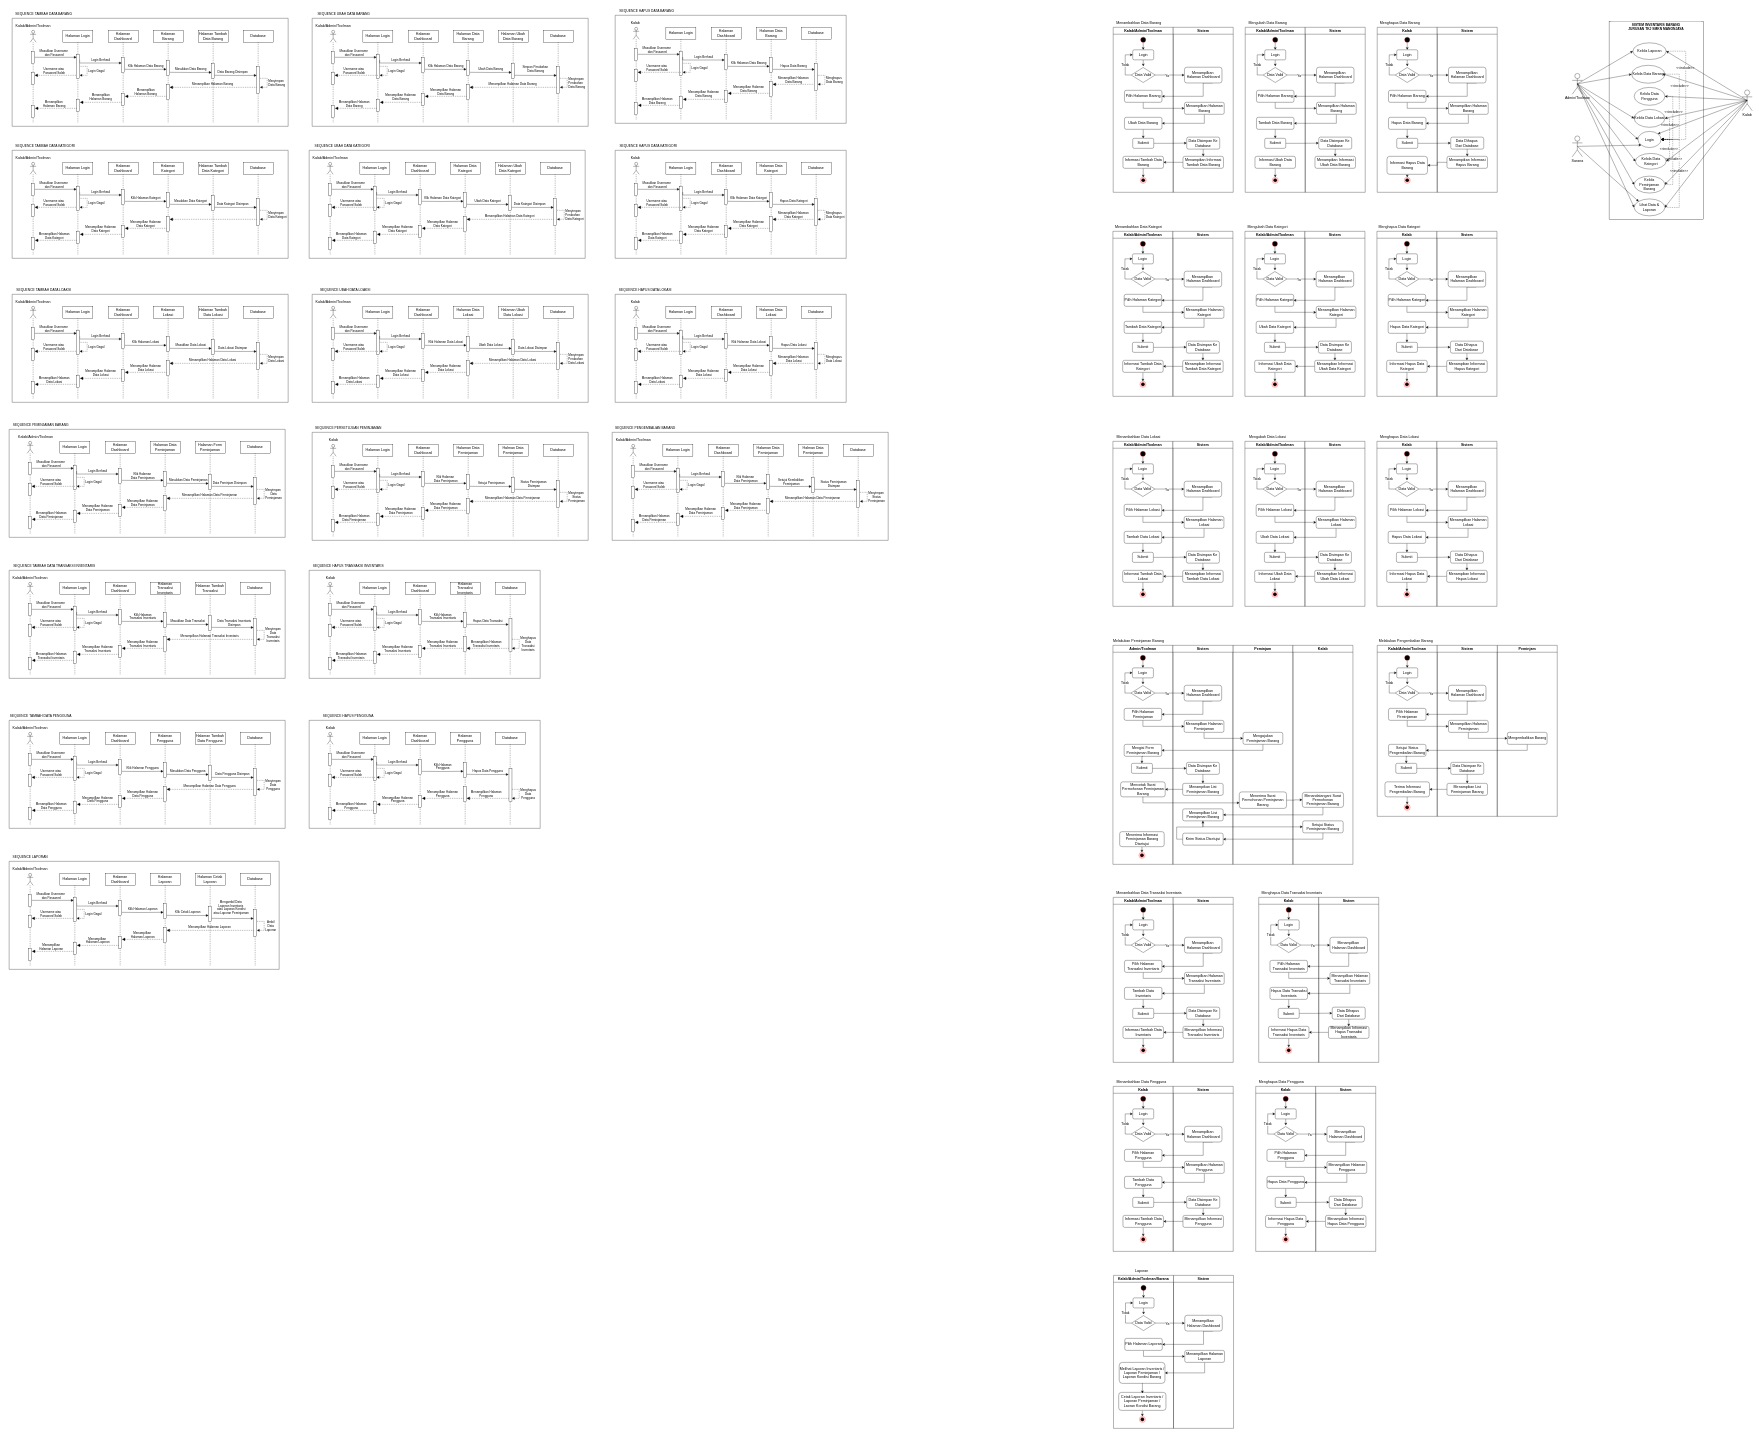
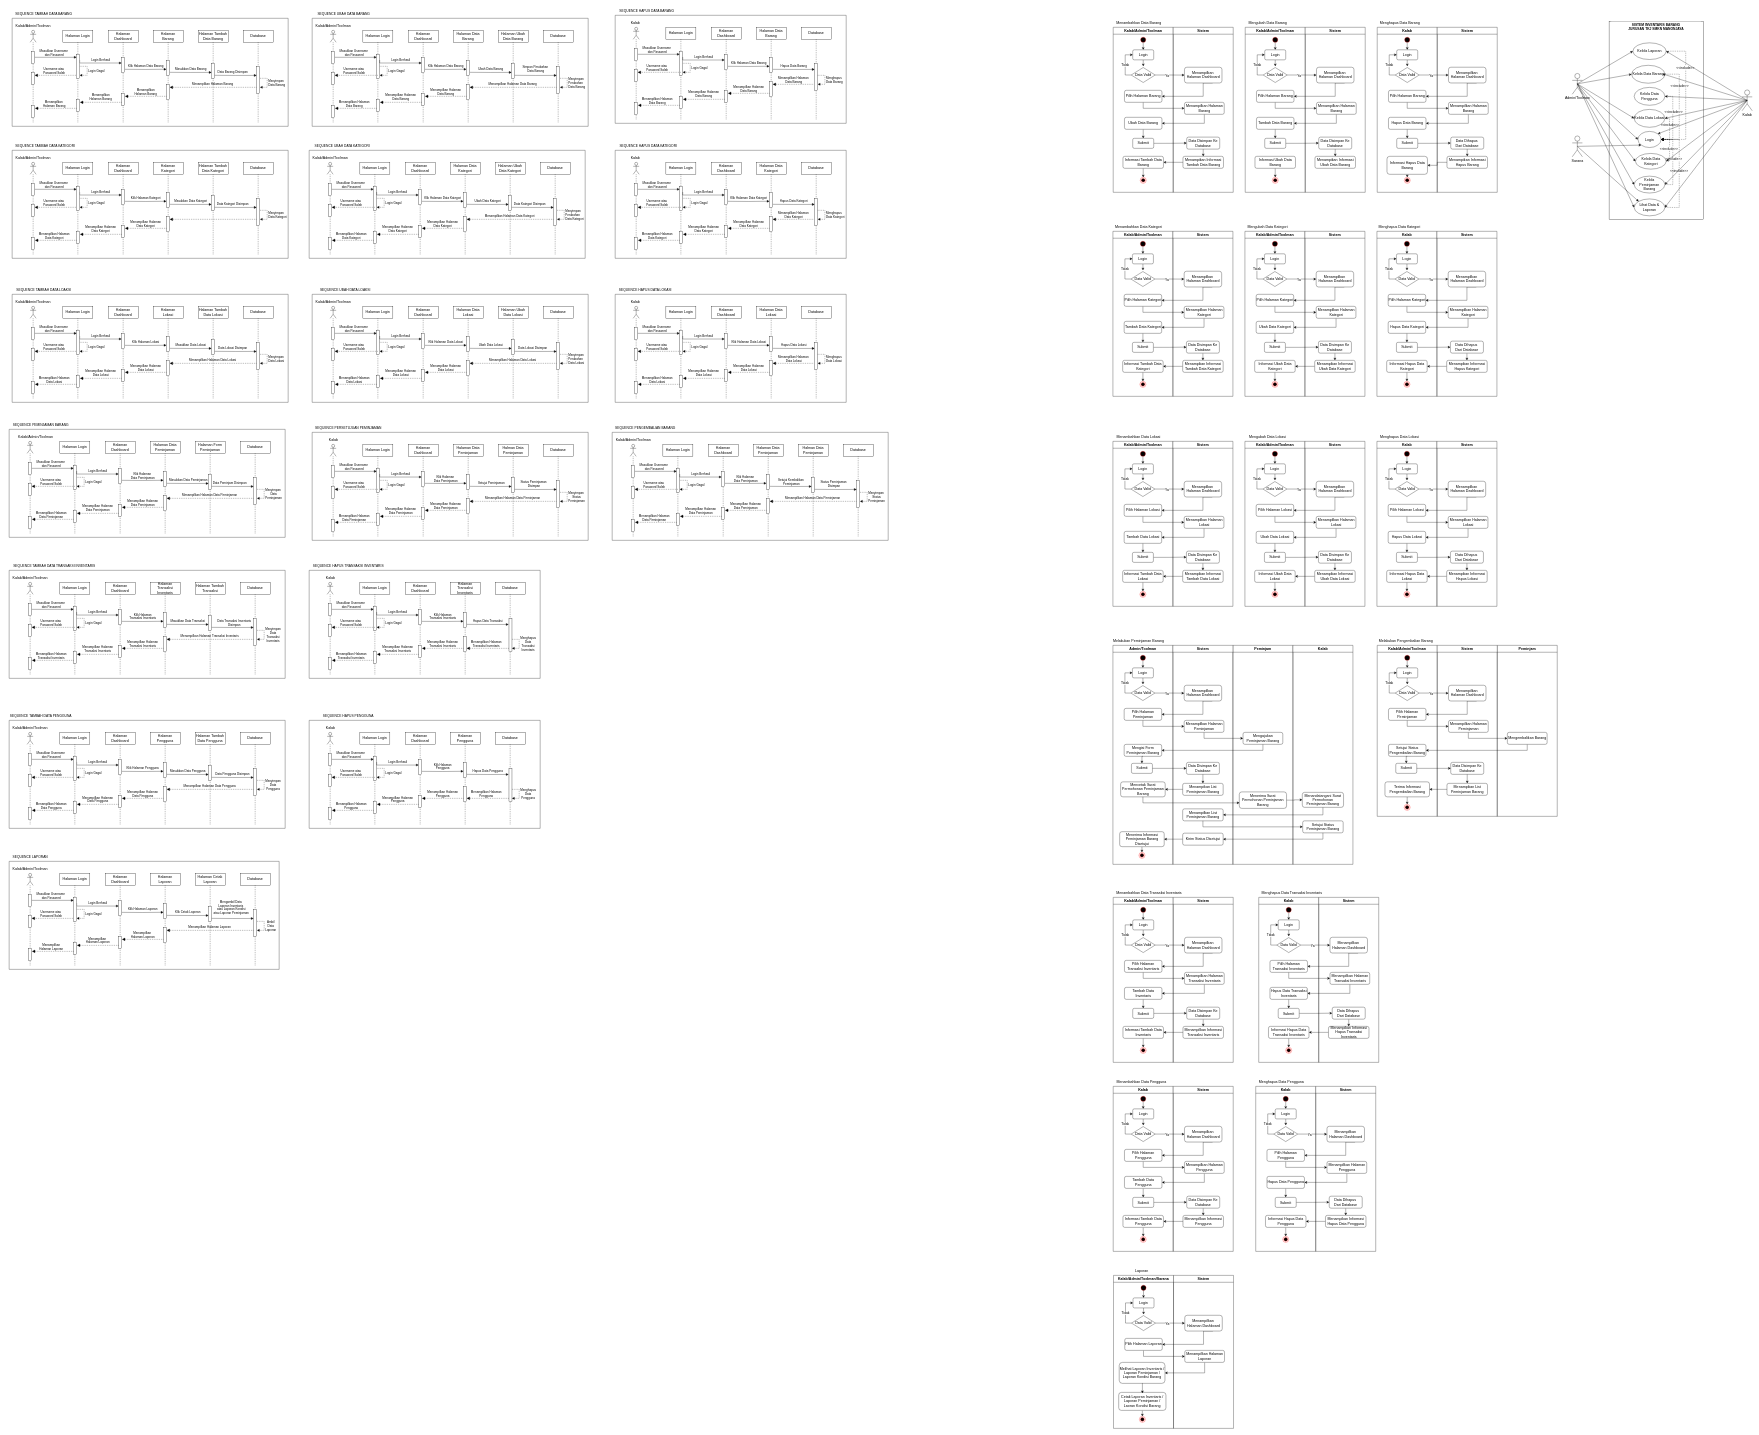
edge "Kirim Status Disetujui" -> "Menampilkan List Peminjaman Barang": now "Kirim Status Disetujui" -> "Menerima Informasi Peminjaman Barang Disetujui"
